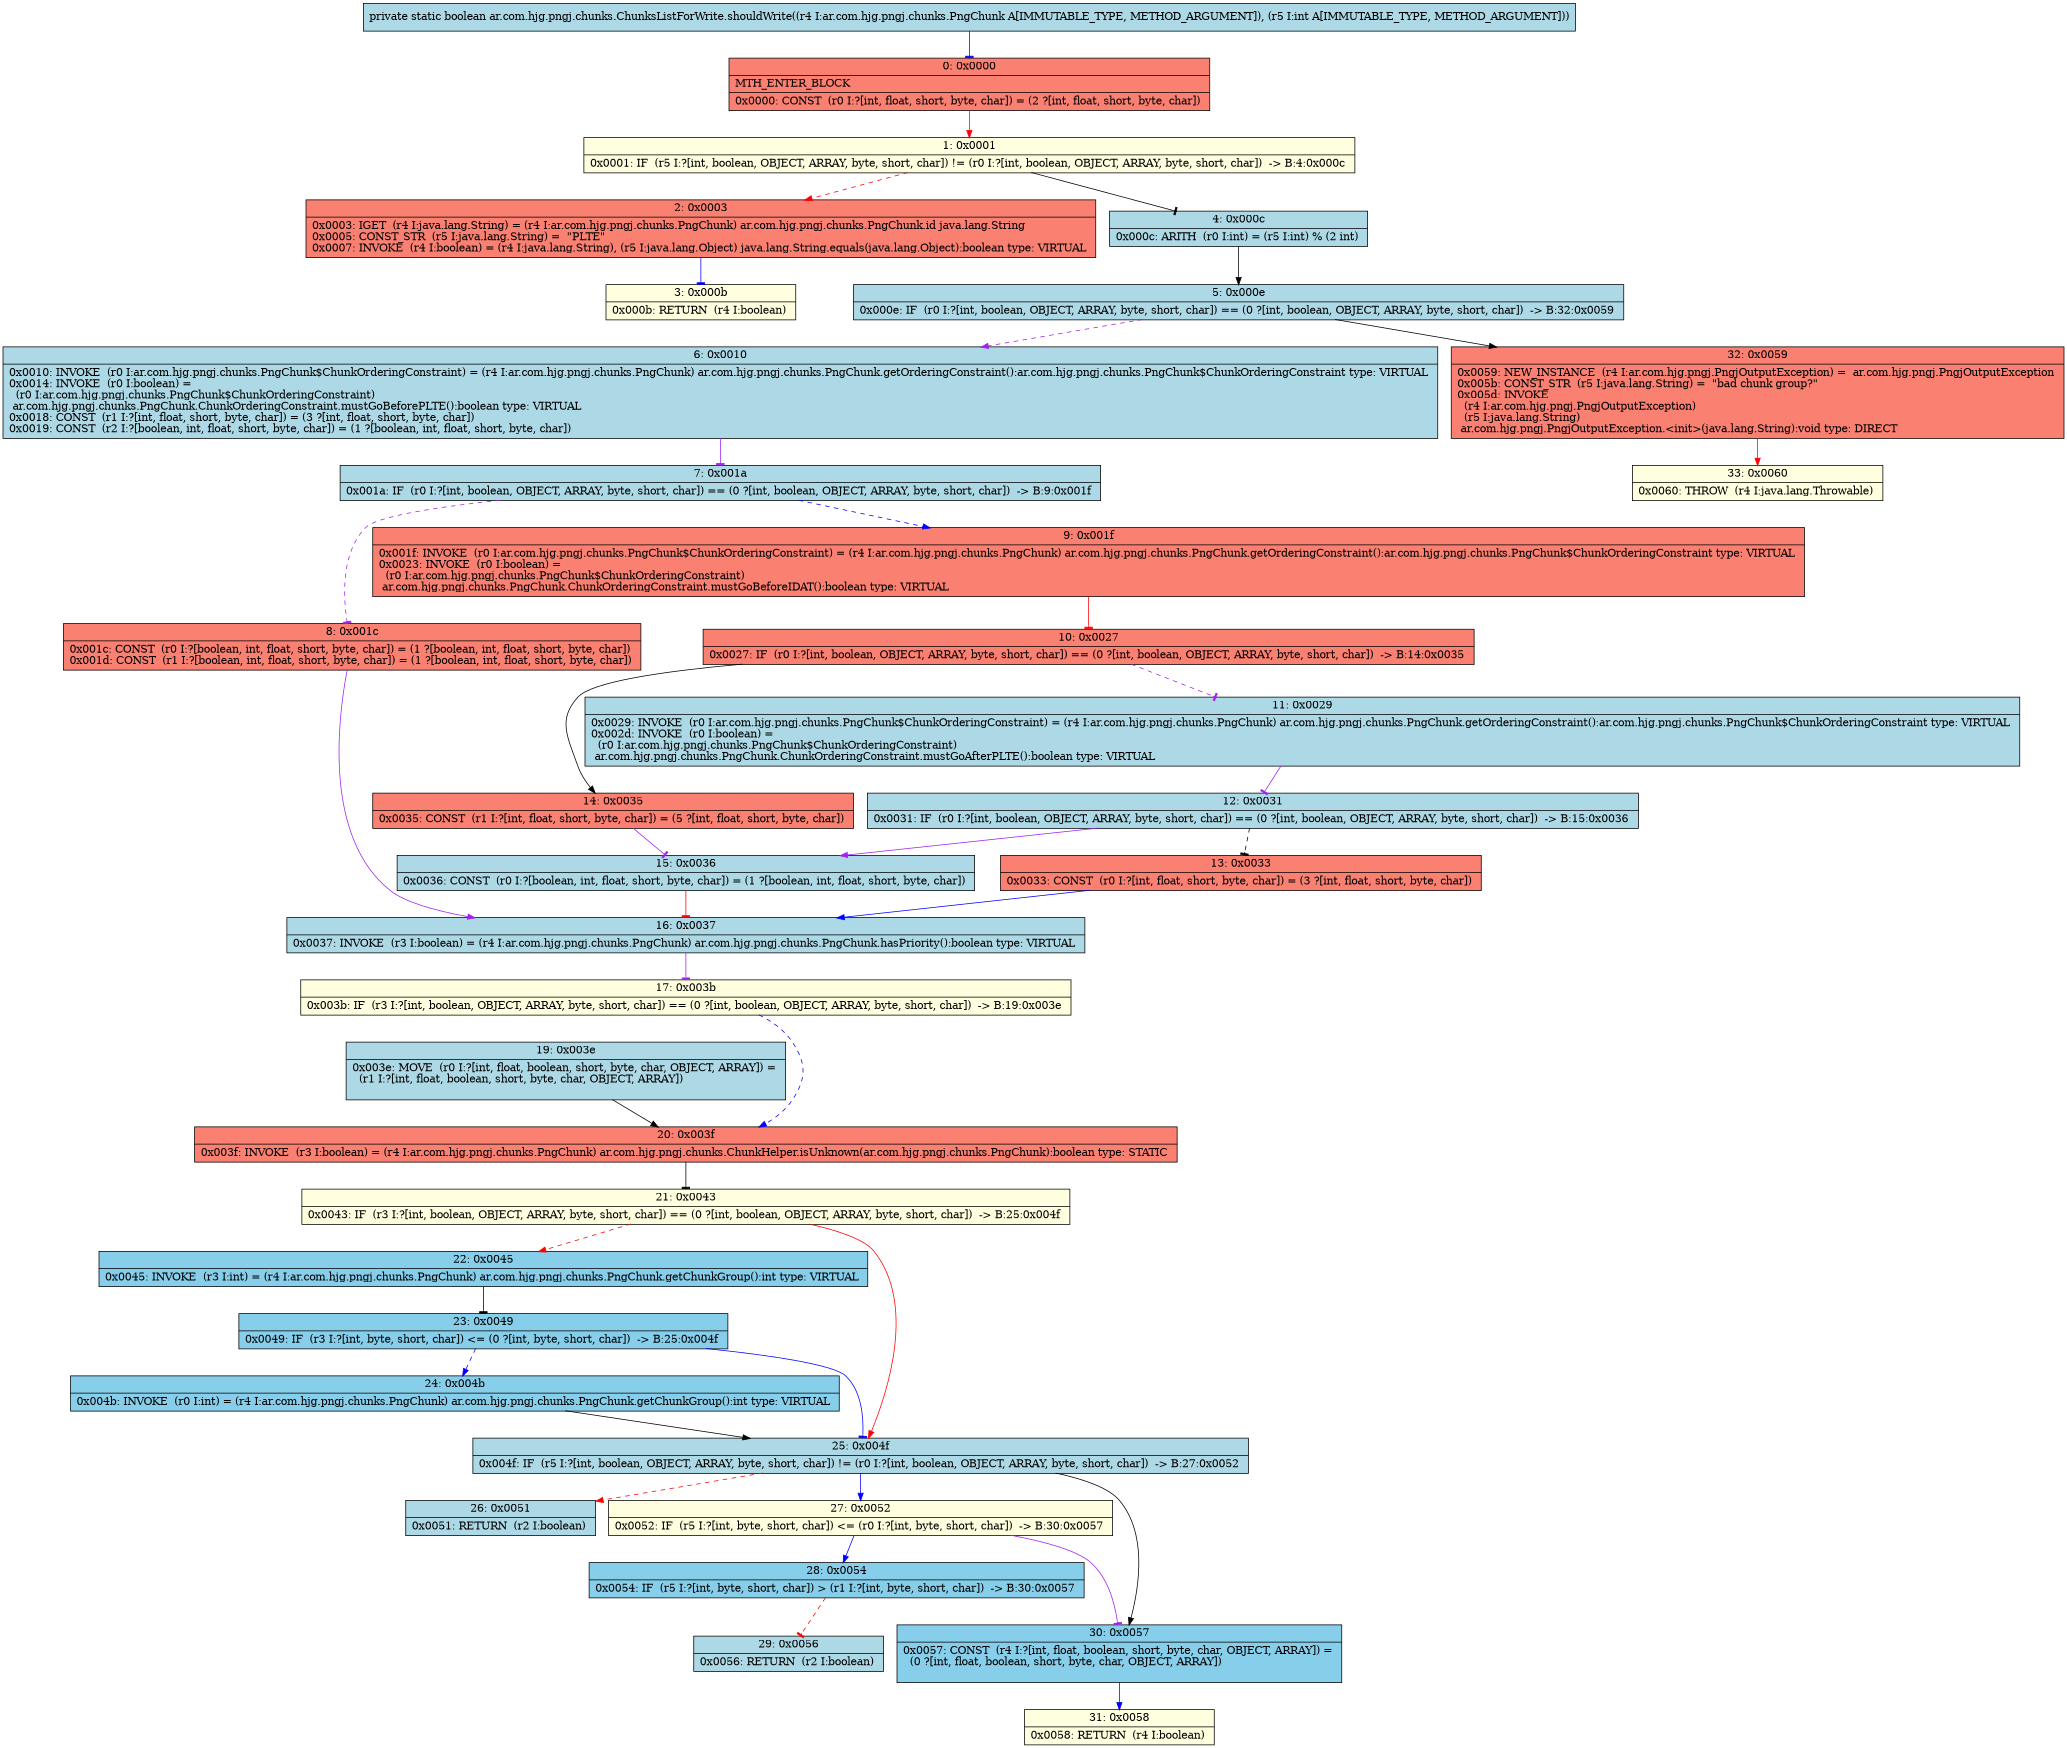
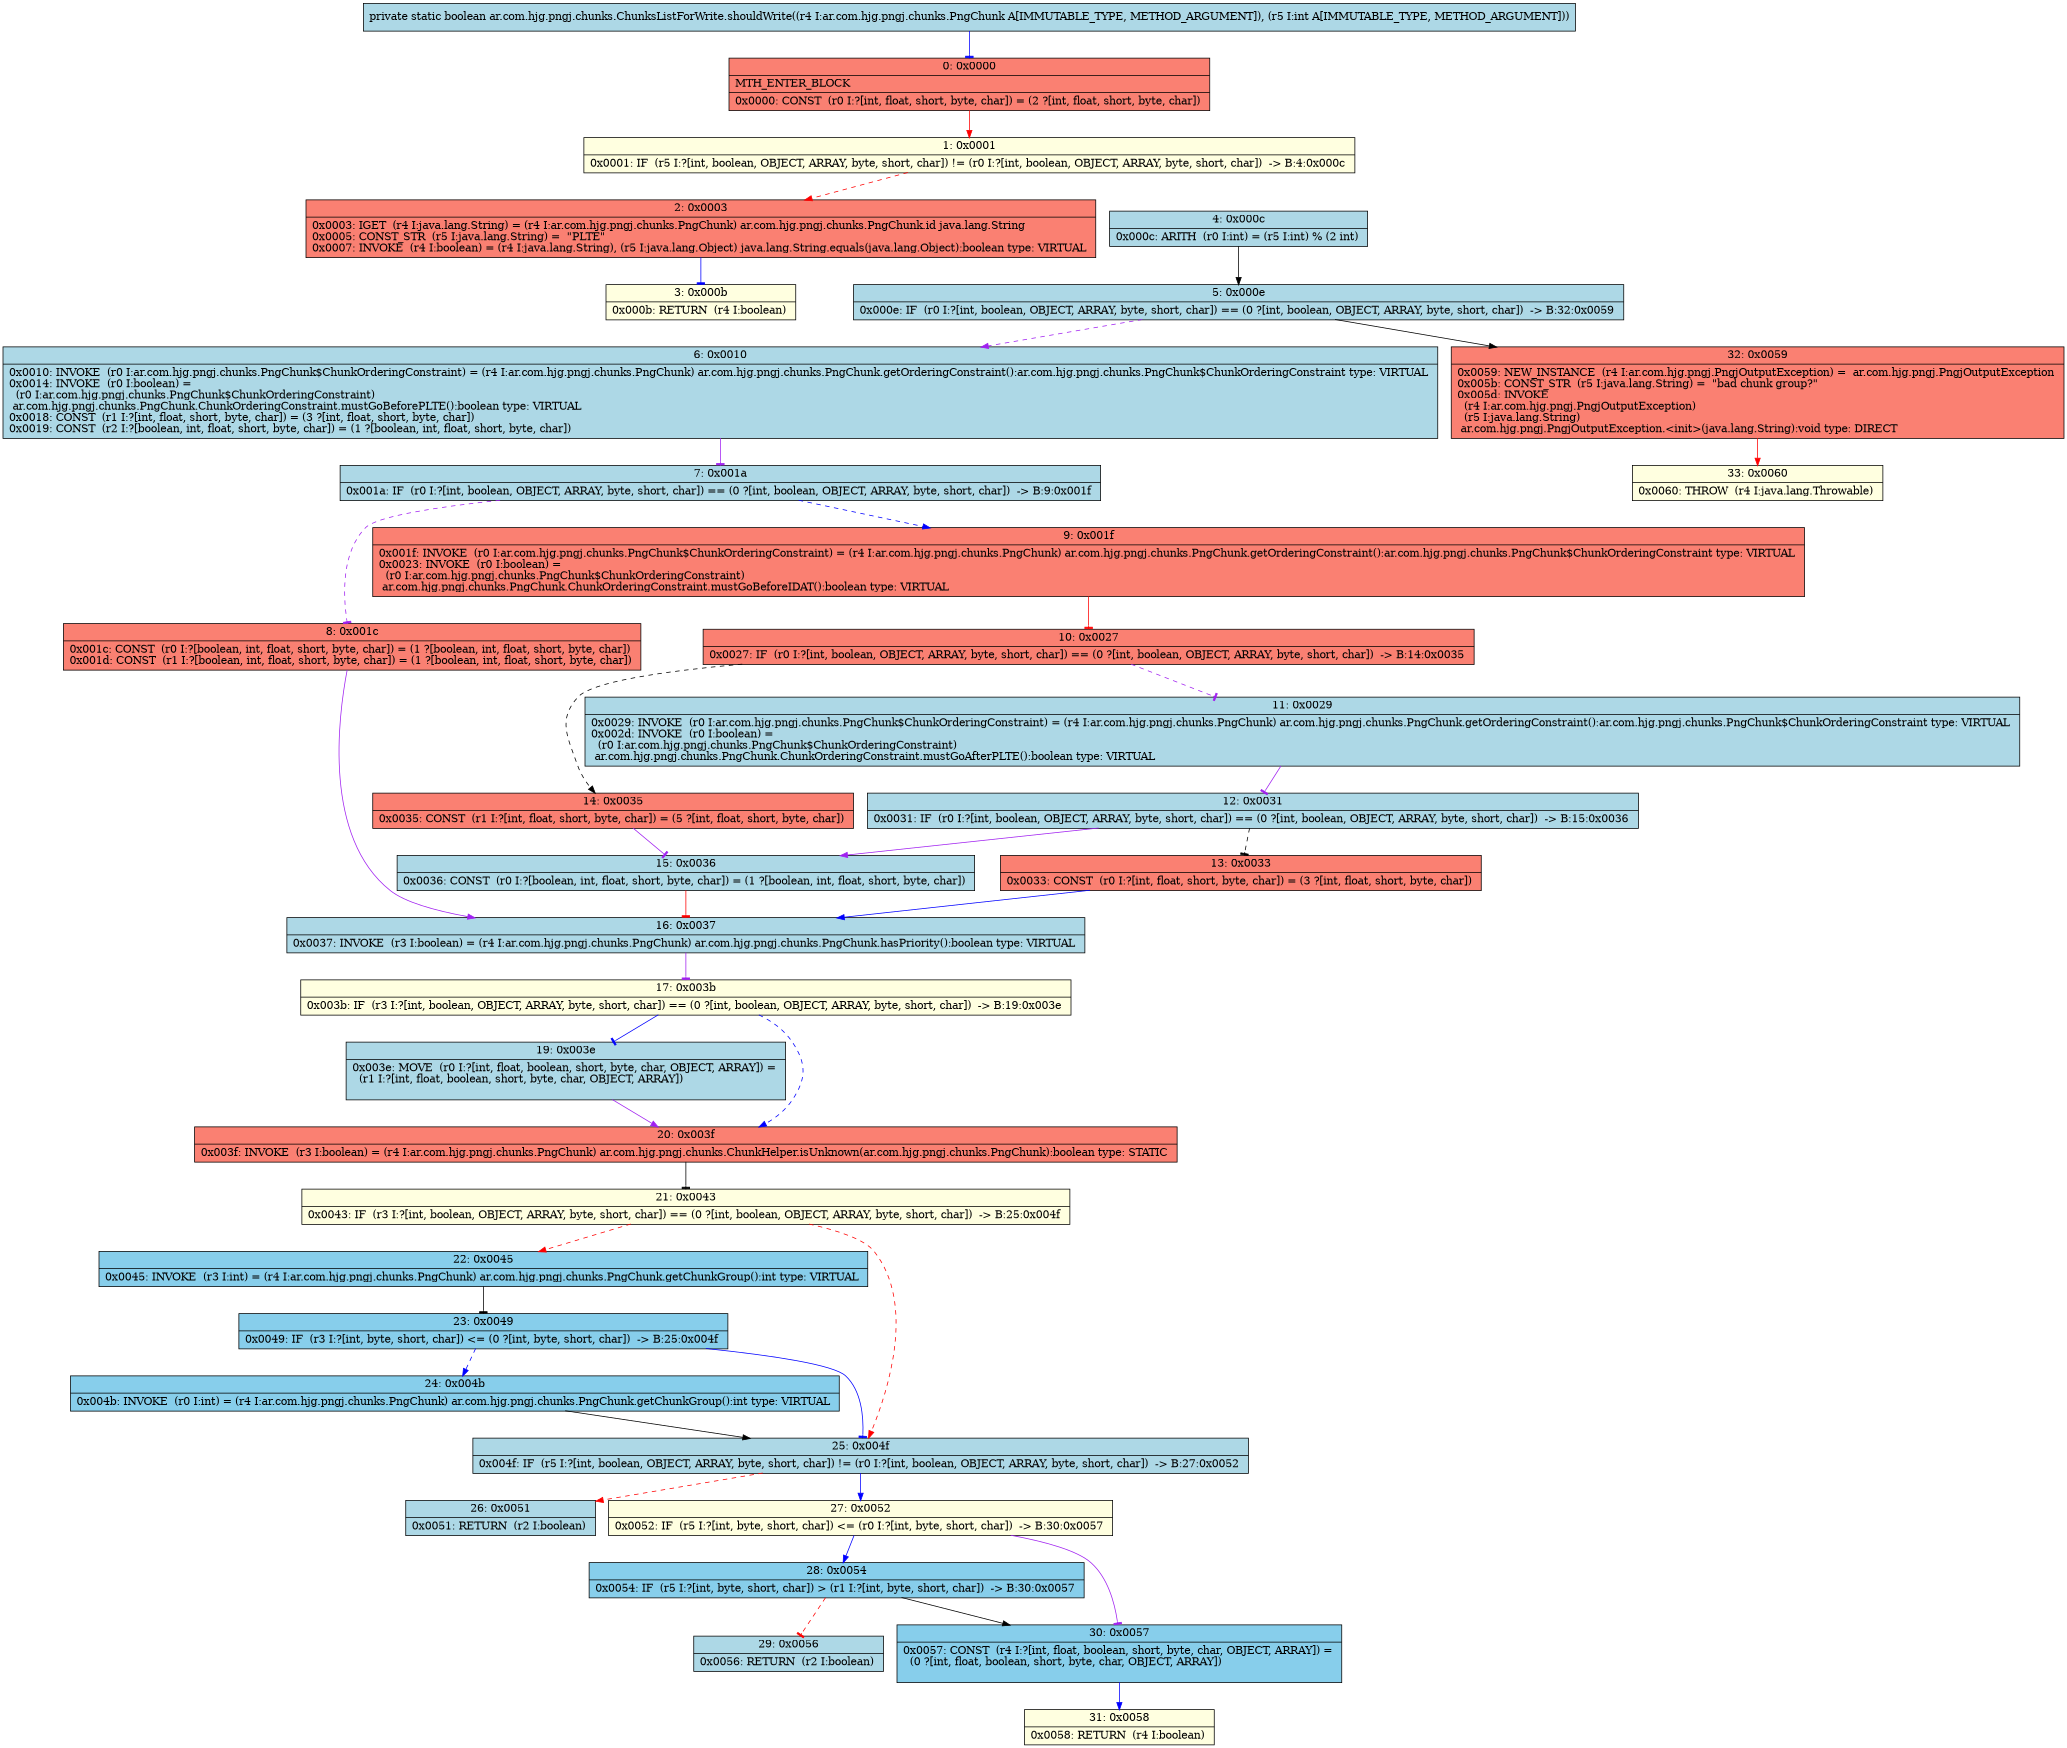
edge "1: 0x0001" -> "4: 0x000c": removed
edge "10: 0x0027" -> "14: 0x0035": style solid -> dashed
edge "17: 0x003b" -> "19: 0x003e": added
edge "19: 0x003e" -> "20: 0x003f": color black -> purple
edge "21: 0x0043" -> "25: 0x004f": style solid -> dashed
edge "25: 0x004f" -> "30: 0x0057": now "28: 0x0054" -> "30: 0x0057"
